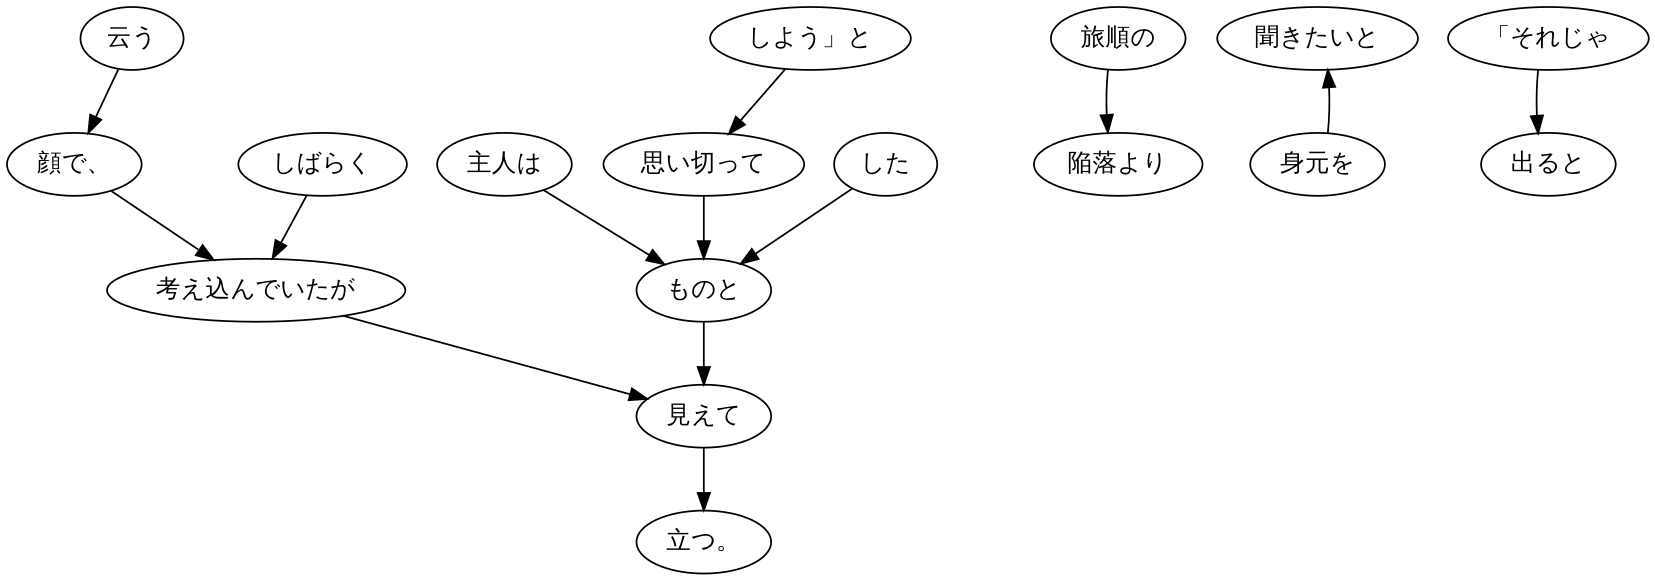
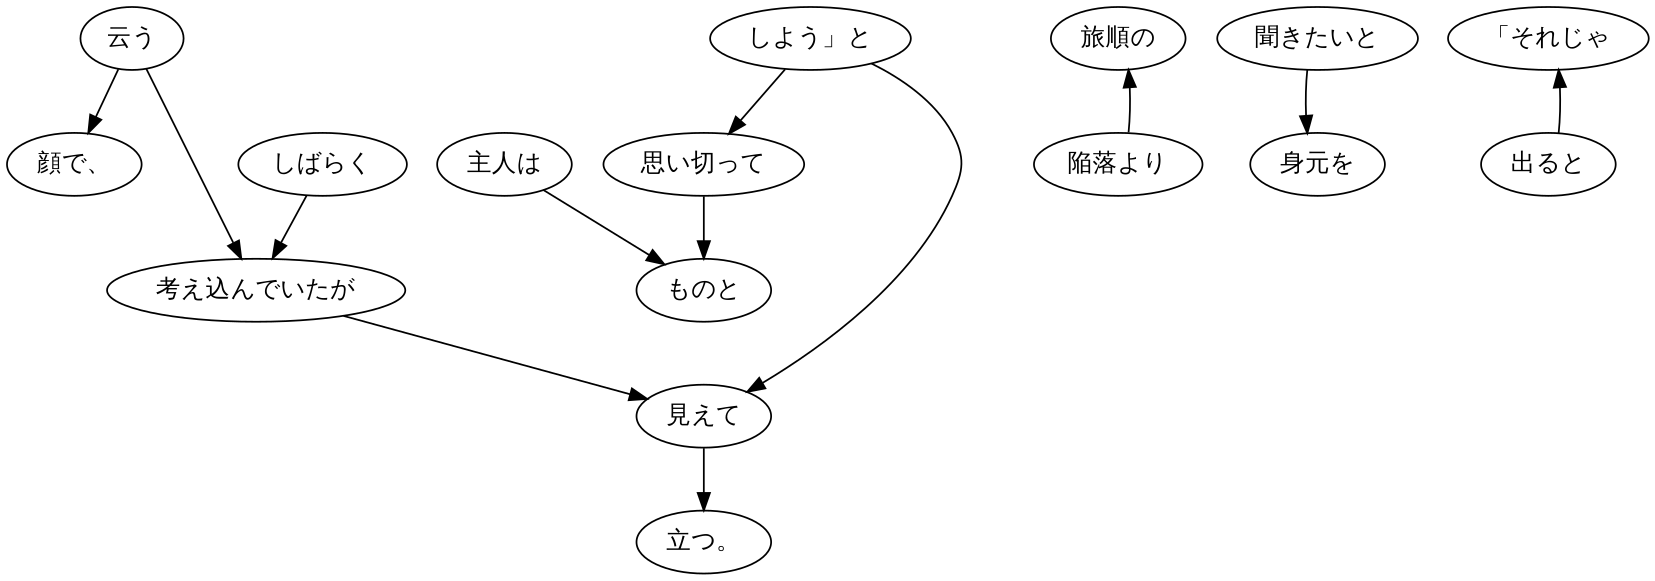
edge "旅順の" -> "陥落より": reversed
edge "「それじゃ" -> "出ると": reversed
edge "身元を" -> "聞きたいと": reversed
node "した": removed
edge "顔で、" -> "考え込んでいたが": now "云う" -> "考え込んでいたが"
edge "ものと" -> "見えて": now "しよう」と" -> "見えて"
